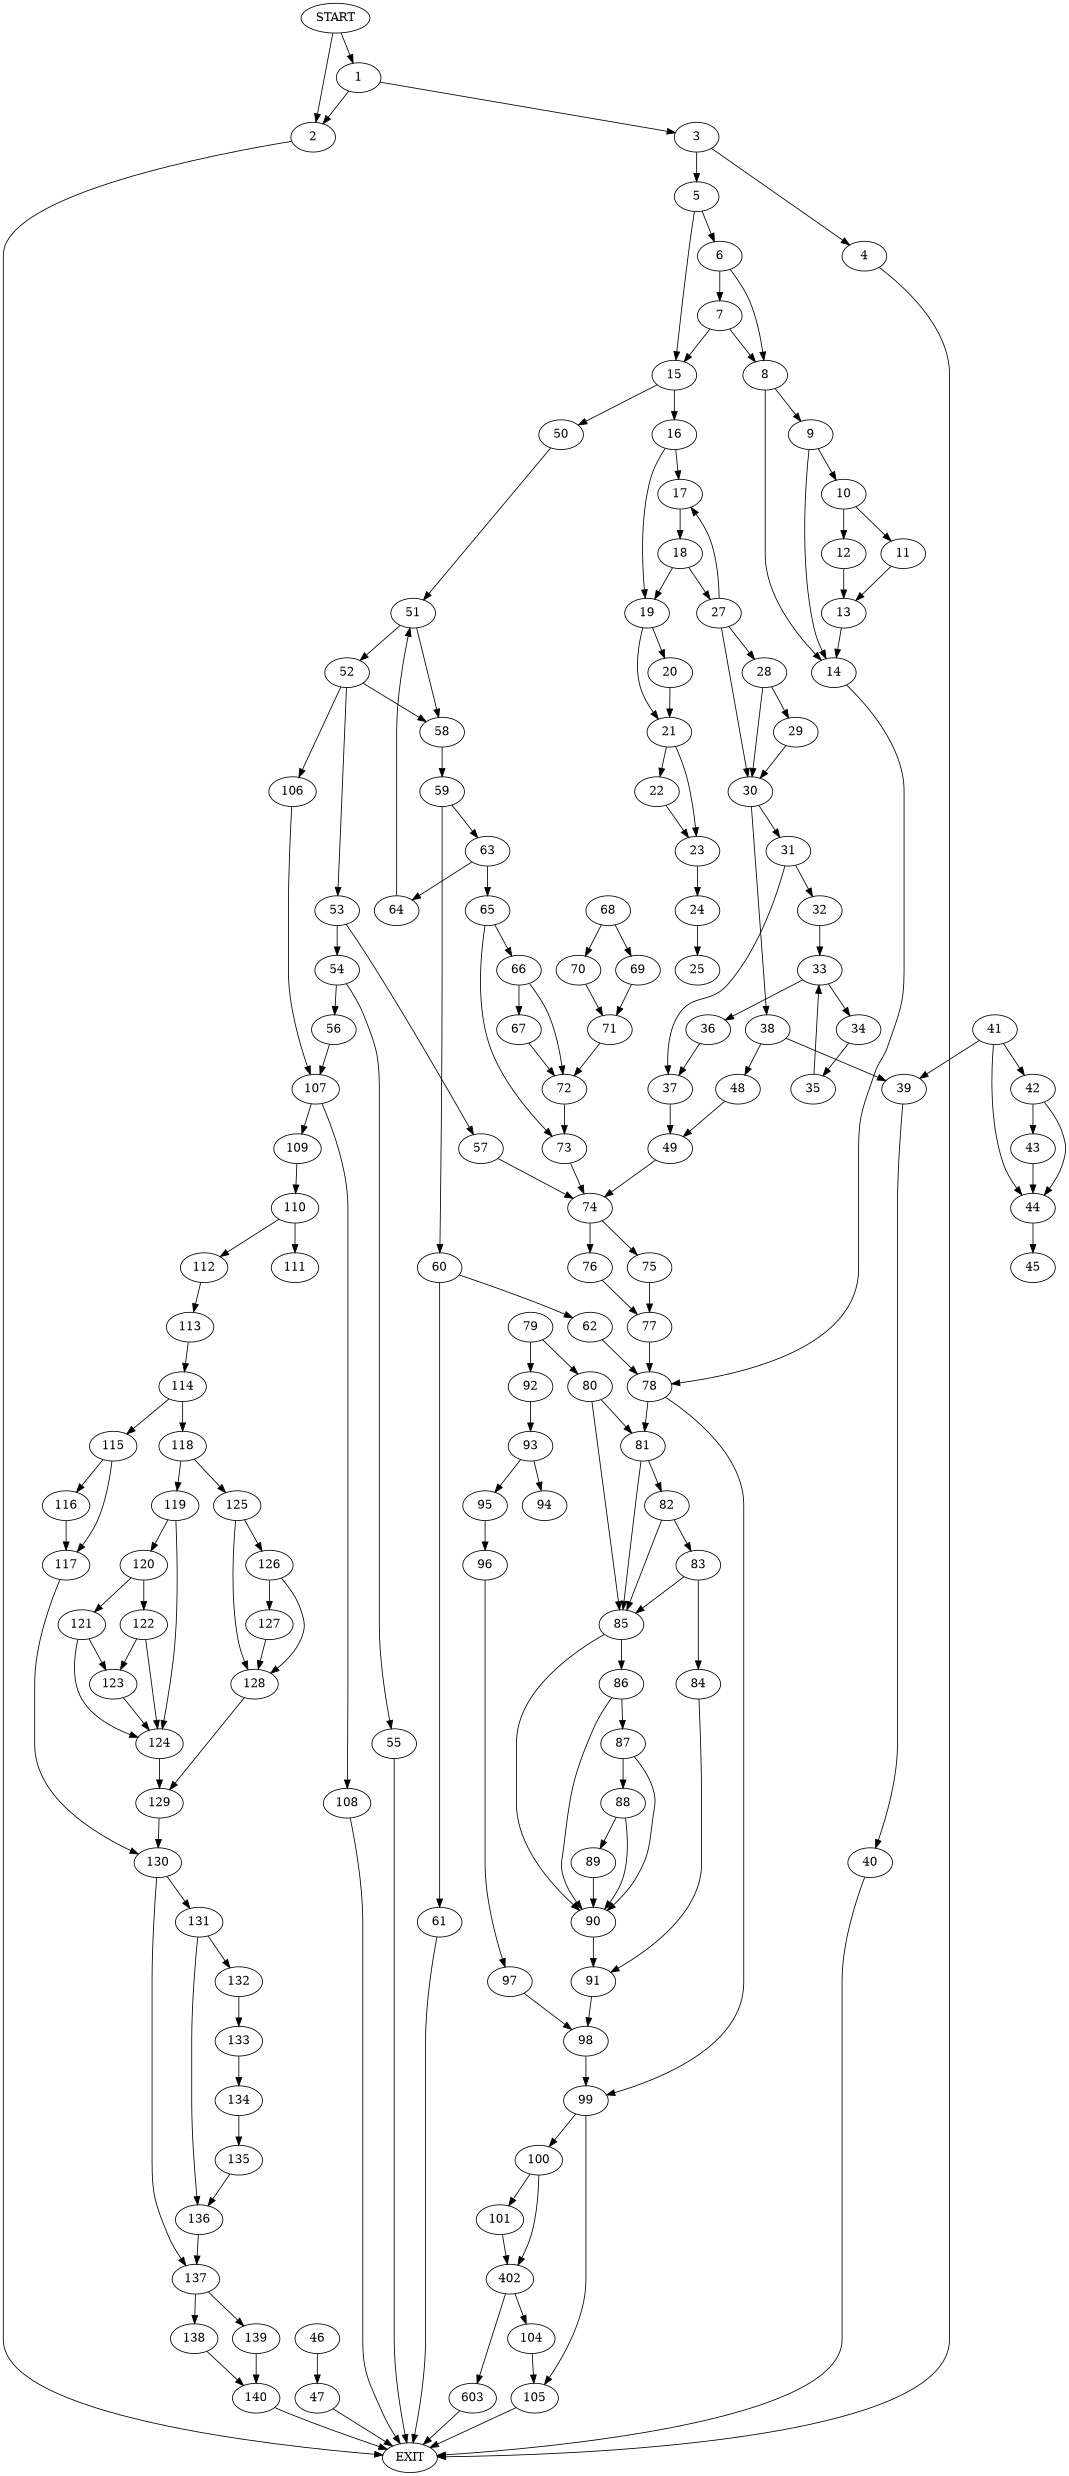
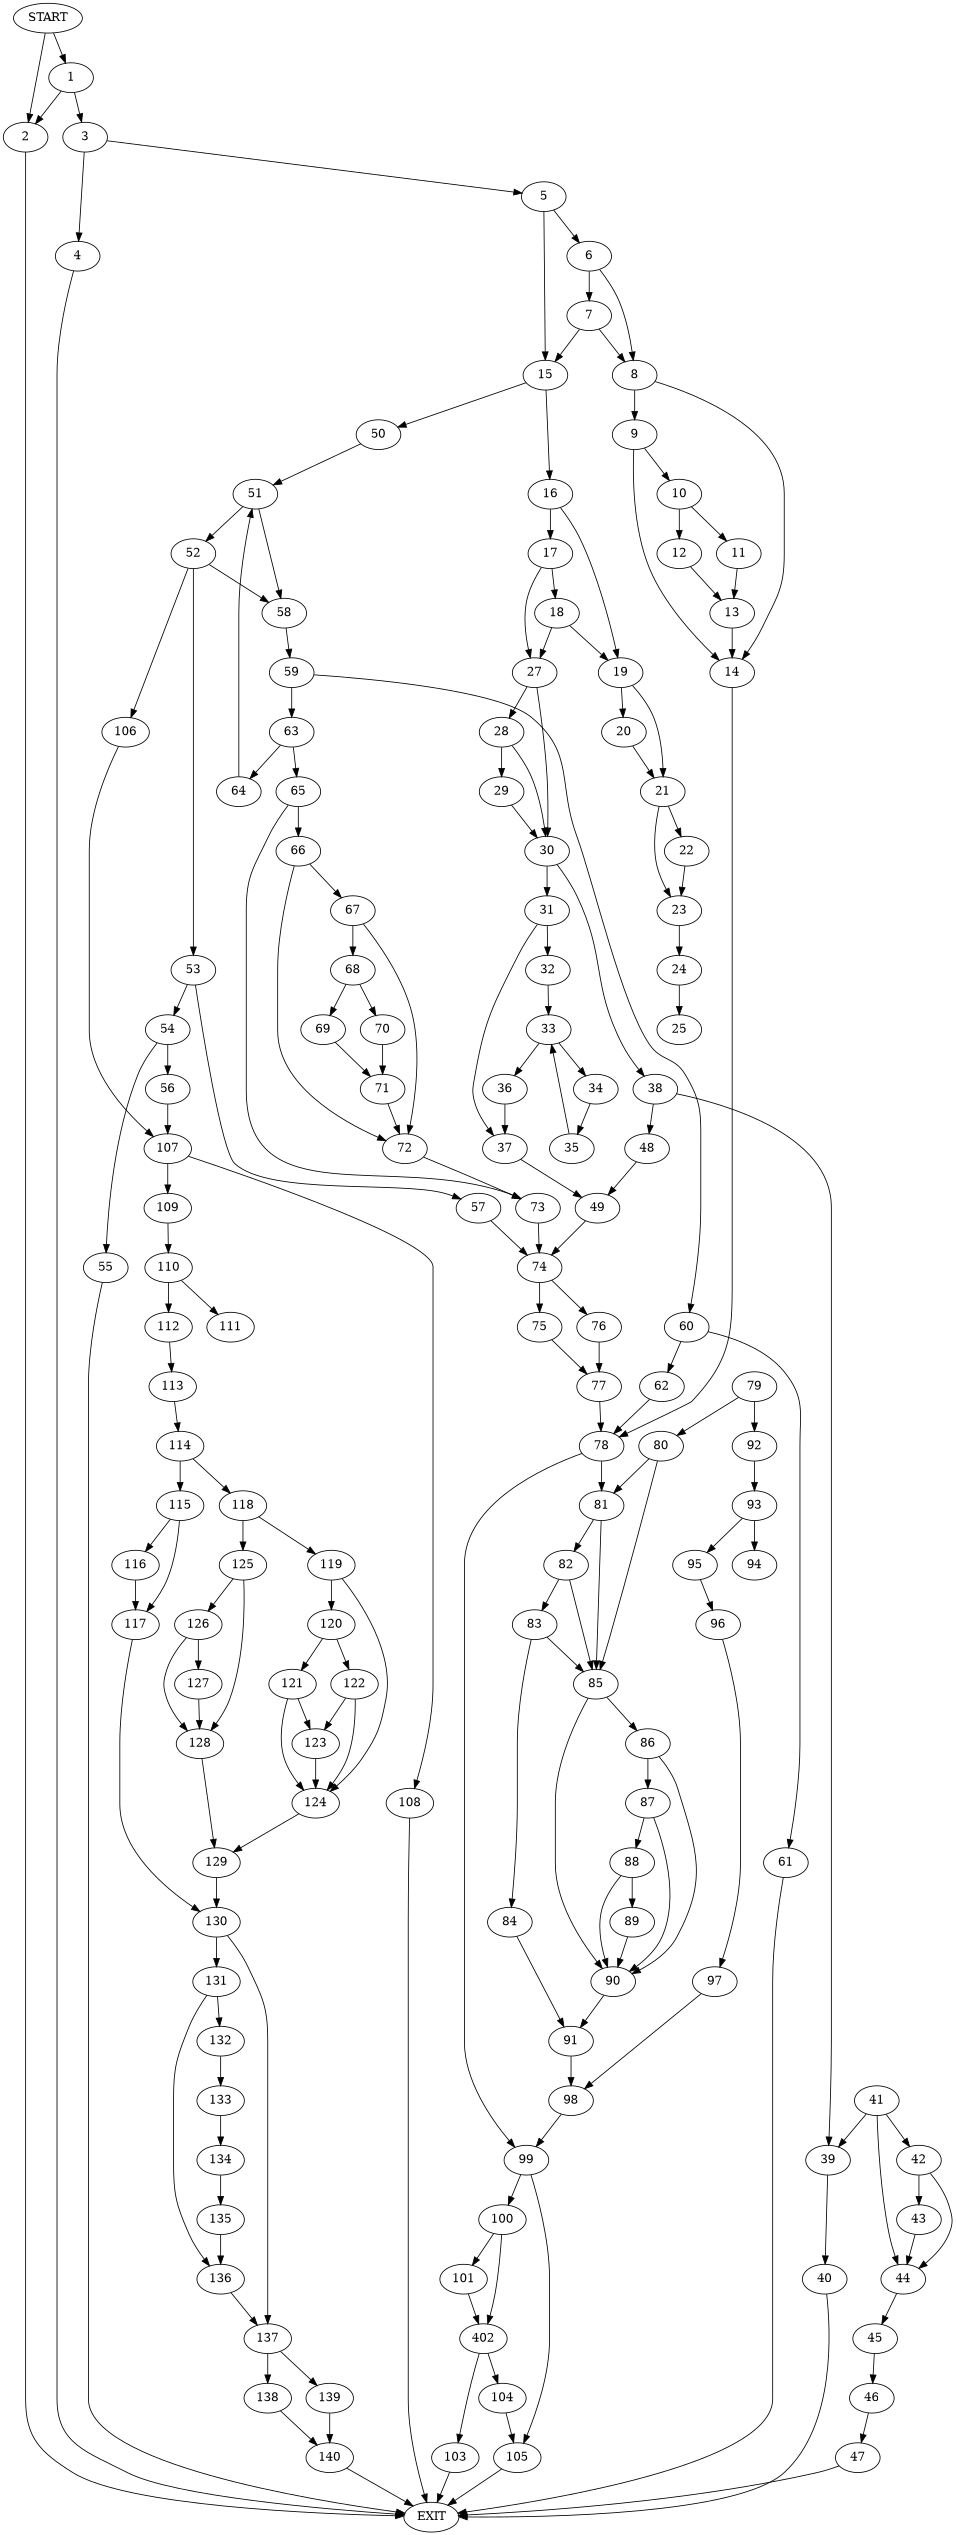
edge "27" -> "17": reversed
edge "67" -> "68": added
edge "45" -> "46": added
node "603": label "603" -> "103"
